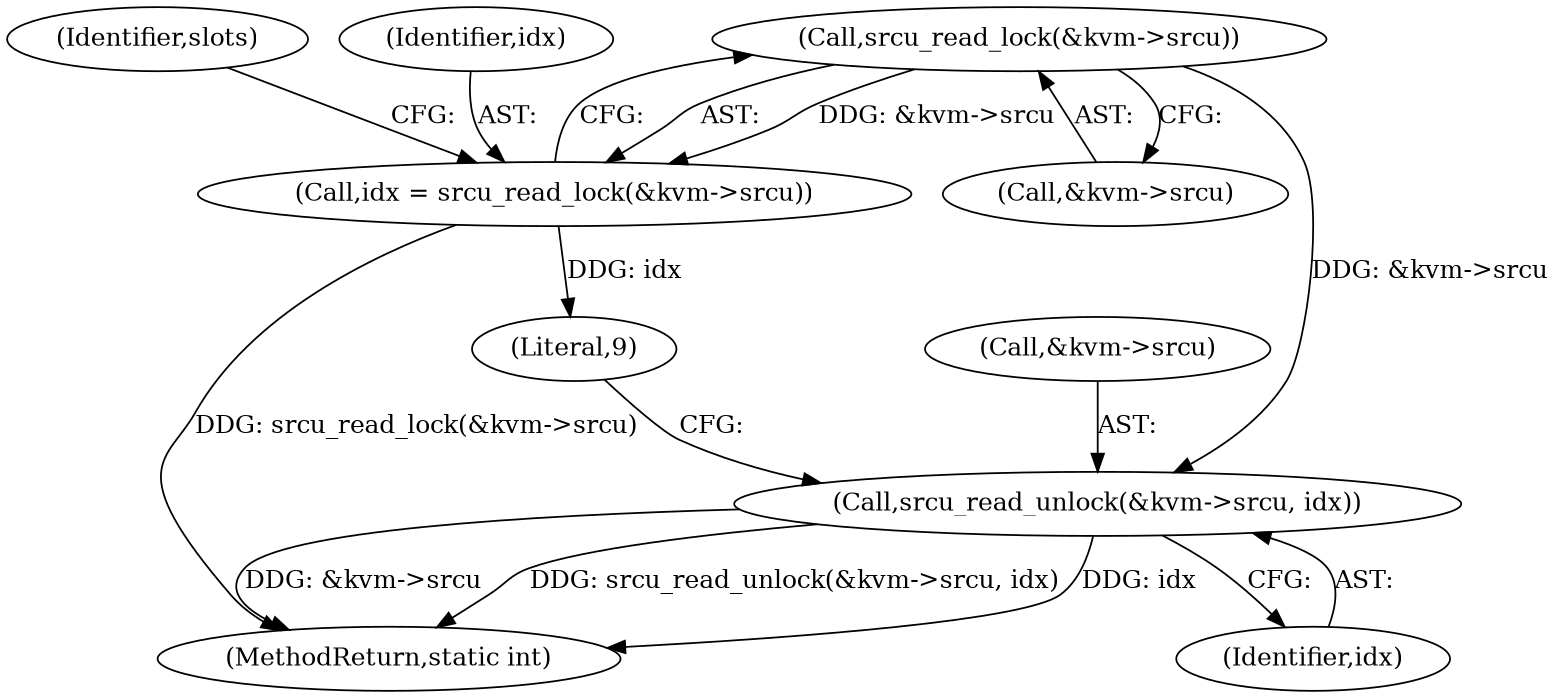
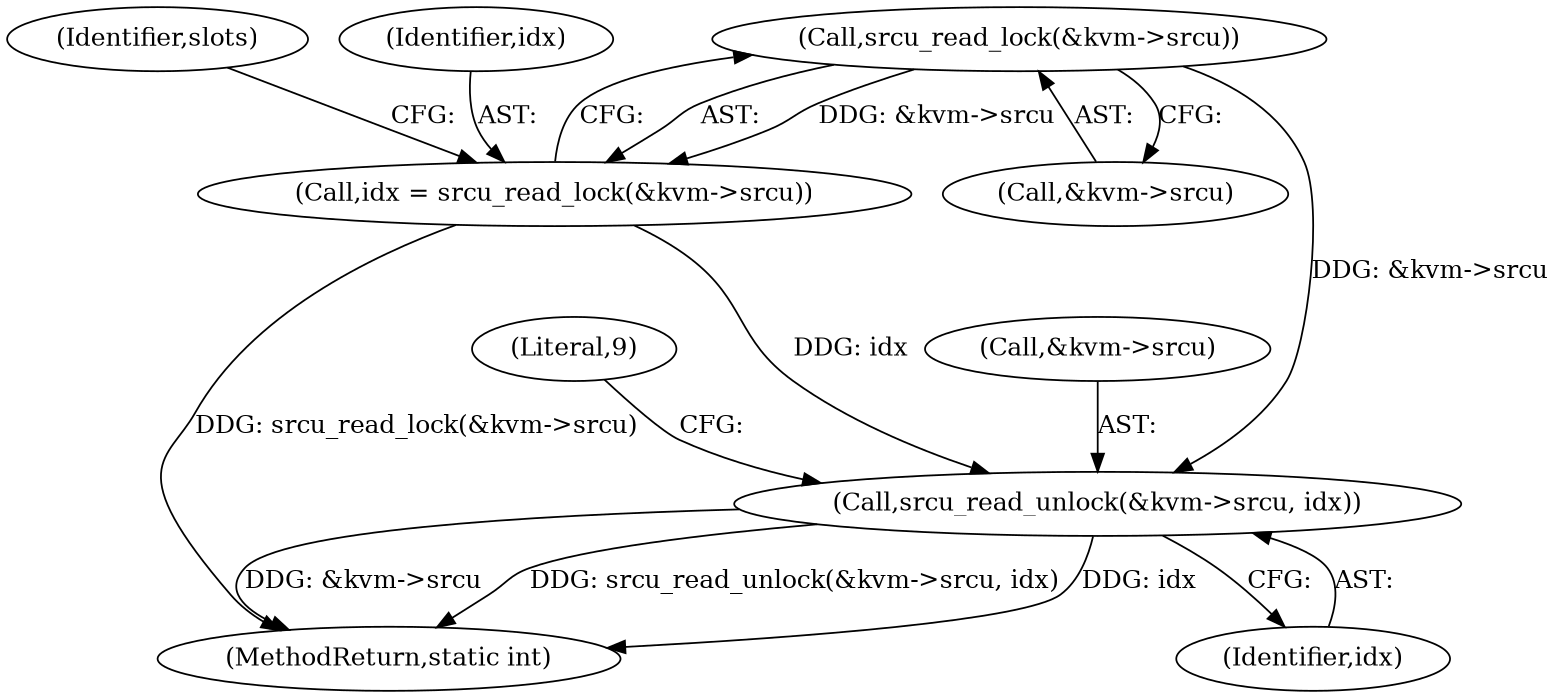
edge "(Call,idx = srcu_read_lock(&kvm->srcu))" -> "(Literal,9)": now "(Call,idx = srcu_read_lock(&kvm->srcu))" -> "(Call,srcu_read_unlock(&kvm->srcu, idx))"
